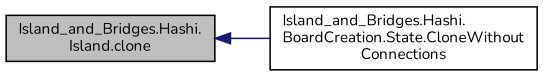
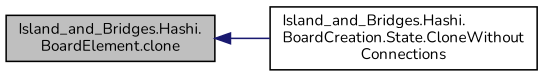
node "Island_and_Bridges.Hashi. Island.clone": label "Island_and_Bridges.Hashi. Island.clone" -> "Island_and_Bridges.Hashi. BoardElement.clone"
